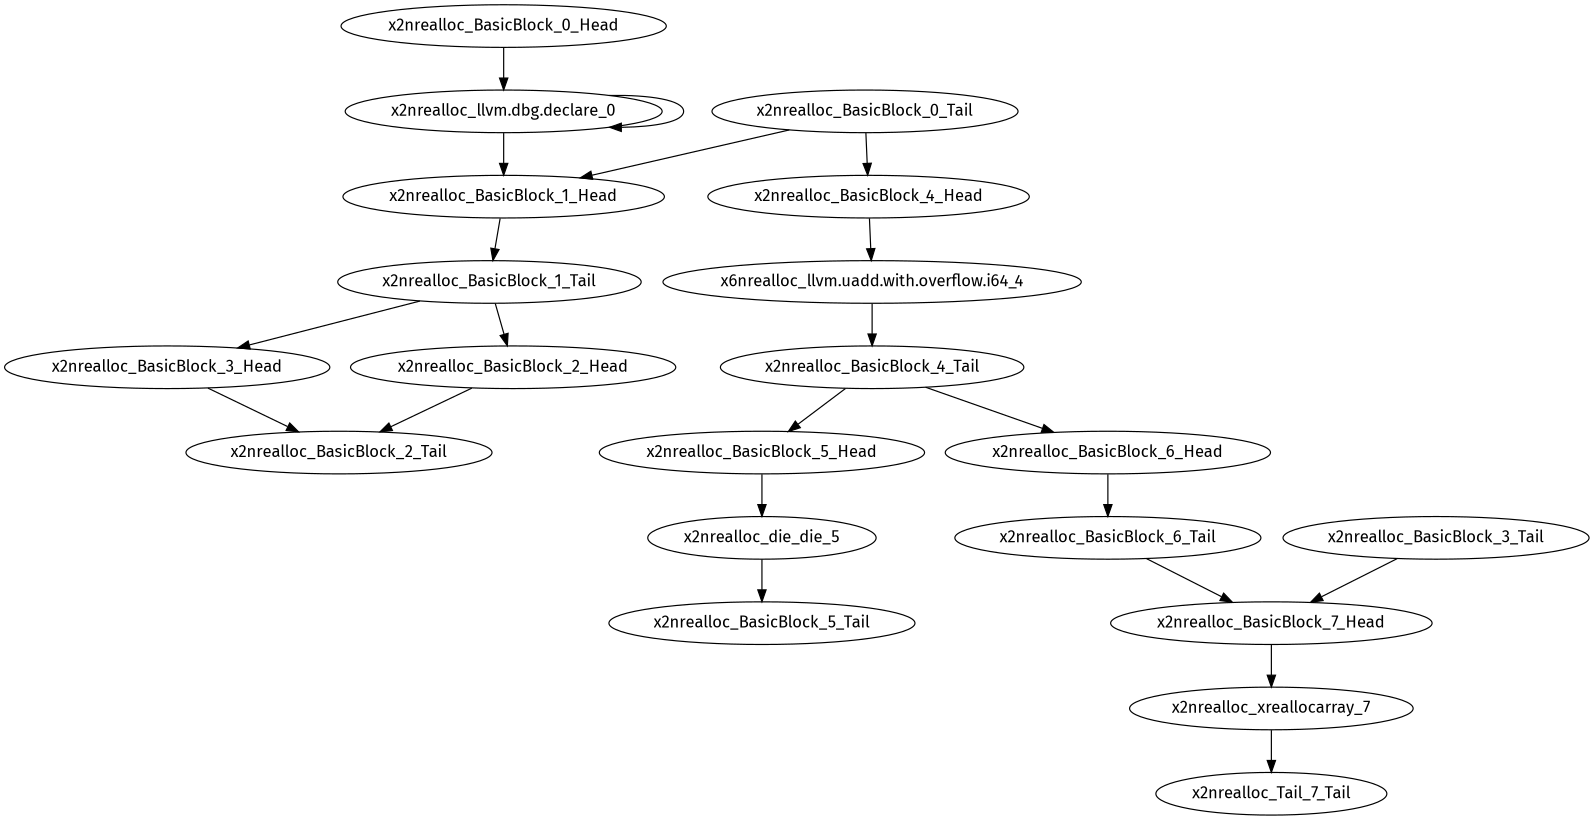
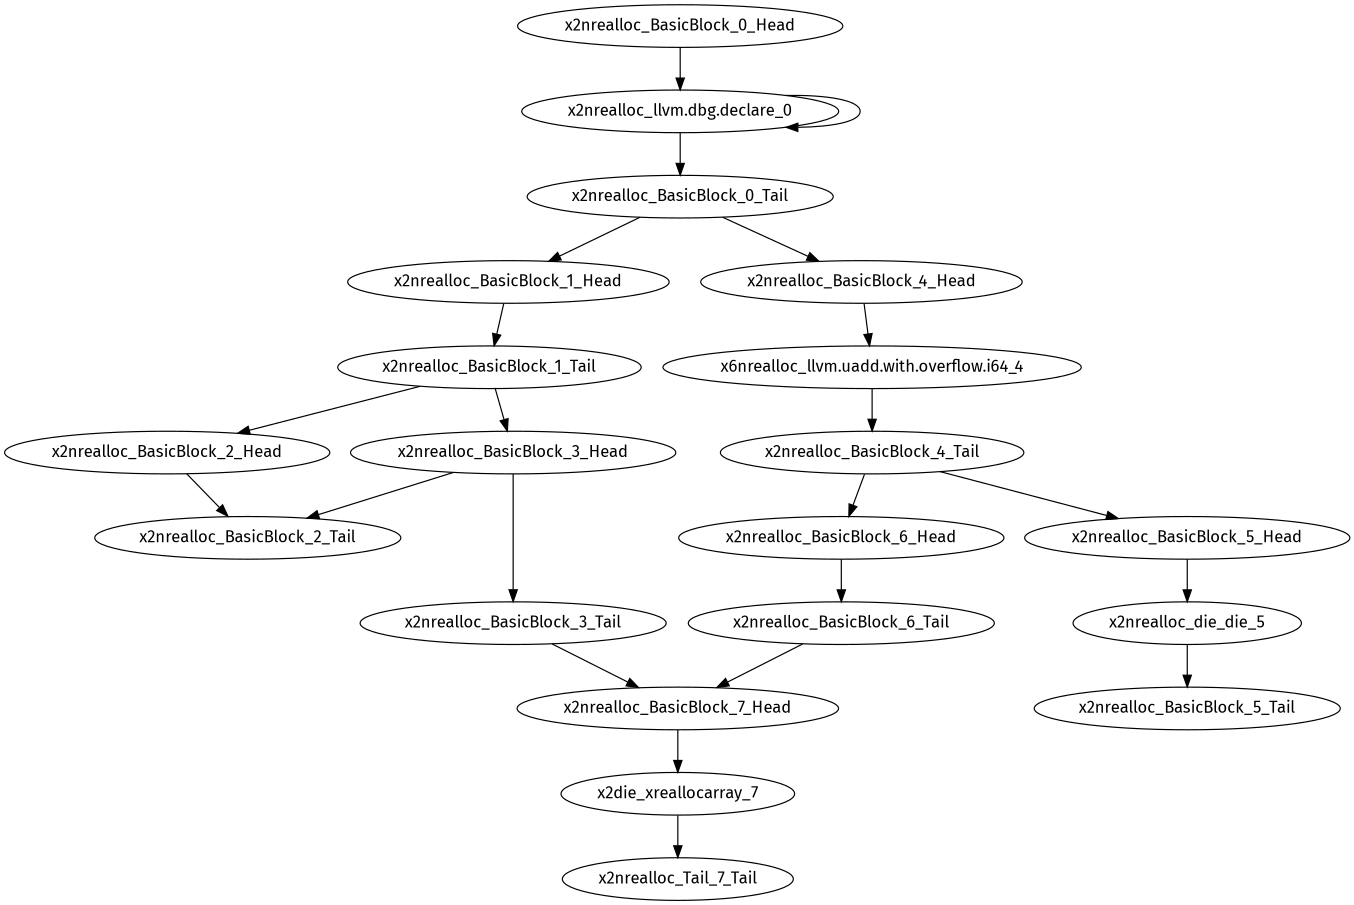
edge "x2nrealloc_llvm.dbg.declare_0" -> "x2nrealloc_BasicBlock_1_Head": now "x2nrealloc_llvm.dbg.declare_0" -> "x2nrealloc_BasicBlock_0_Tail"
edge "x2nrealloc_BasicBlock_3_Head" -> "x2nrealloc_BasicBlock_3_Tail": added
node "x2nrealloc_xreallocarray_7": label "x2nrealloc_xreallocarray_7" -> "x2die_xreallocarray_7"
